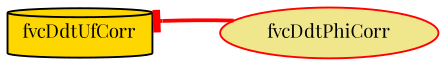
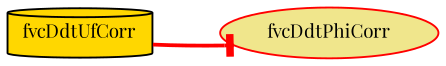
edge "fvcDdtPhiCorr" -> "fvcDdtUfCorr": reversed
